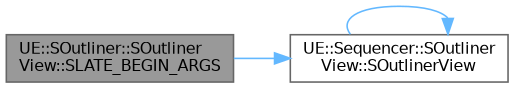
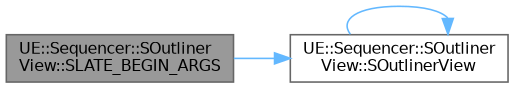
node "UE::SOutliner::SOutliner View::SLATE_BEGIN_ARGS": label "UE::SOutliner::SOutliner View::SLATE_BEGIN_ARGS" -> "UE::Sequencer::SOutliner View::SLATE_BEGIN_ARGS"
